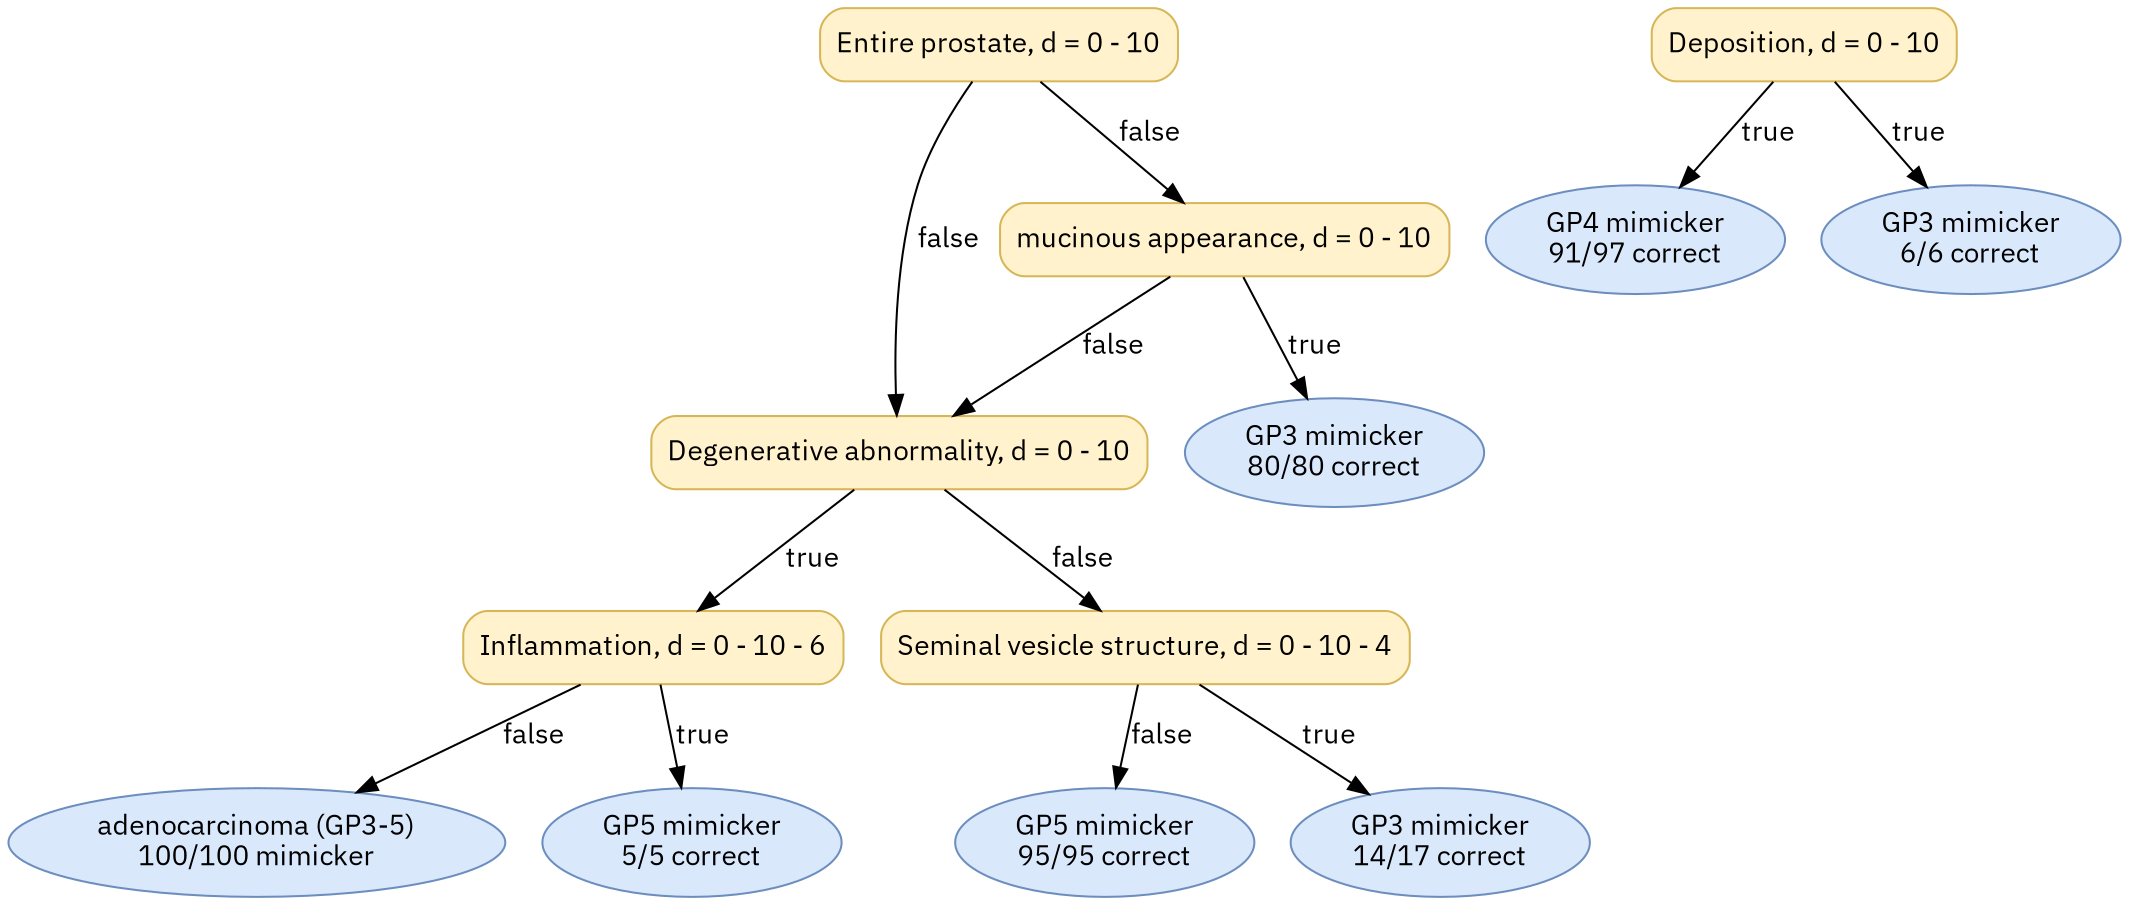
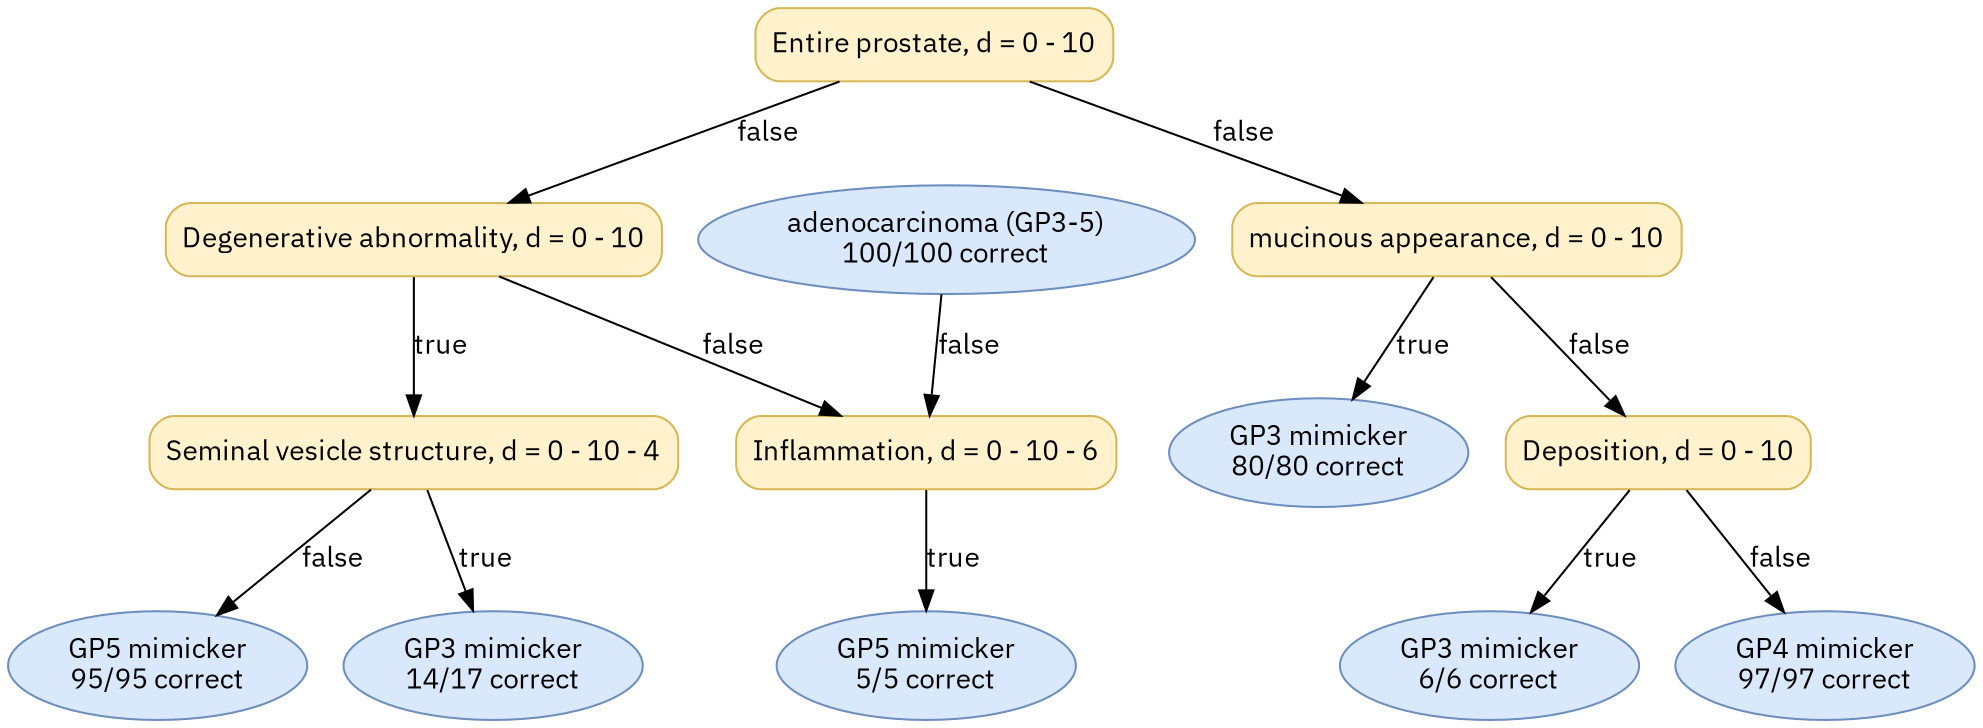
edge "Deposition, d = 0 - 10" -> "GP4 mimicker": label "true" -> "false"
node "GP4 mimicker": text "91/97 correct" -> "97/97 correct"
edge "mucinous appearance, d = 0 - 10" -> "Degenerative abnormality, d = 0 - 10": now "mucinous appearance, d = 0 - 10" -> "Deposition, d = 0 - 10"
edge "Degenerative abnormality, d = 0 - 10" -> "Inflammation, d = 0 - 10 - 6": label "true" -> "false"
edge "Degenerative abnormality, d = 0 - 10" -> "Seminal vesicle structure, d = 0 - 10 - 4": label "false" -> "true"
edge "Inflammation, d = 0 - 10 - 6" -> "adenocarcinoma (GP3-5)": reversed
node "adenocarcinoma (GP3-5)": text "100/100 mimicker" -> "100/100 correct"
